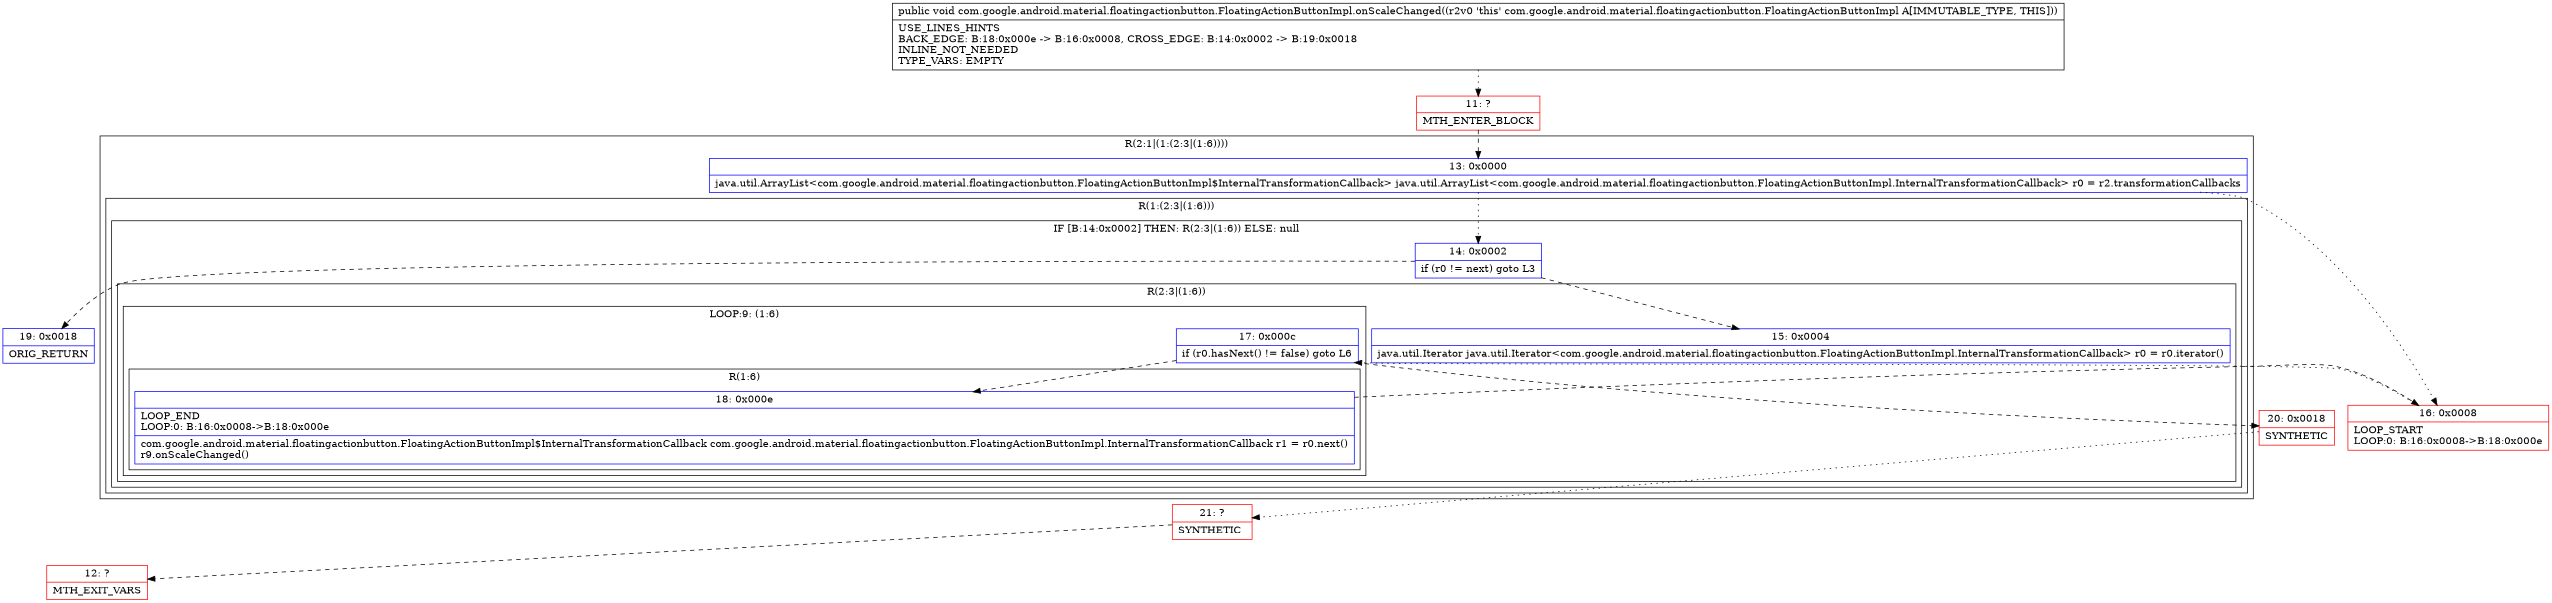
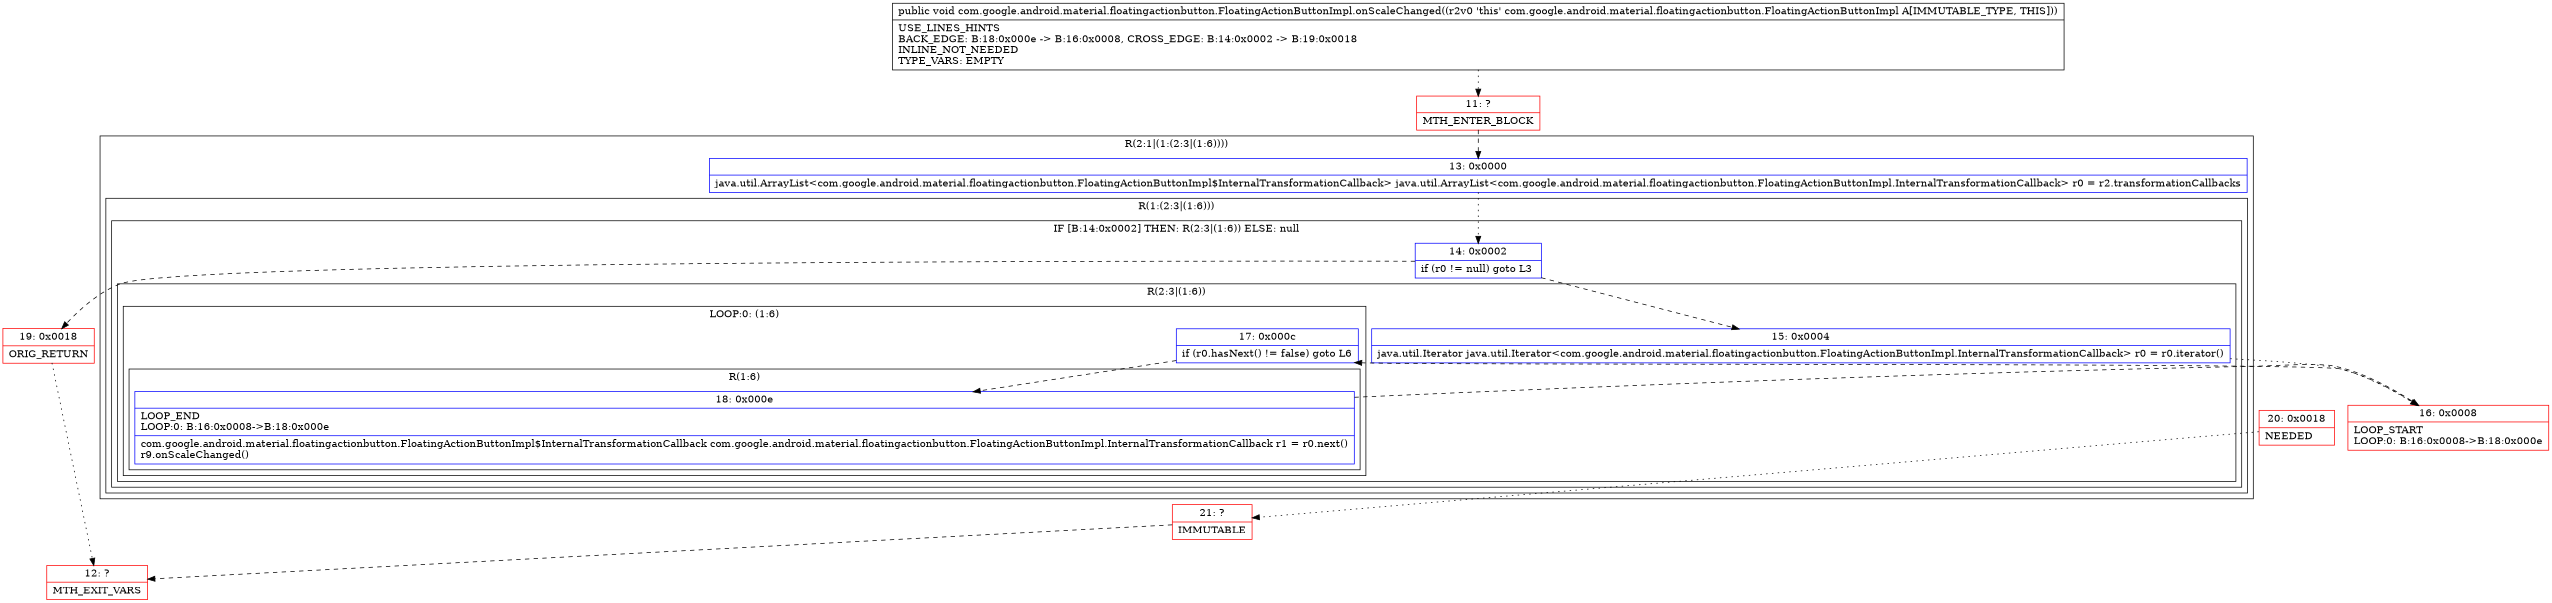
edge "13: 0x0000" -> "16: 0x0008": now "15: 0x0004" -> "16: 0x0008"
node "14: 0x0002": text "if (r0 != next) goto L3" -> "if (r0 != null) goto L3"
cluster "LOOP:9: (1:6)": label "LOOP:9: (1:6)" -> "LOOP:0: (1:6)"
node "19: 0x0018": color blue -> red
edge "16: 0x0008" -> "17: 0x000c": style dotted -> dashed
edge "17: 0x000c" -> "20: 0x0018": removed
node "20: 0x0018": text "SYNTHETIC" -> "NEEDED"
edge "19: 0x0018" -> "12: ?": added
node "21: ?": text "SYNTHETIC" -> "IMMUTABLE"
